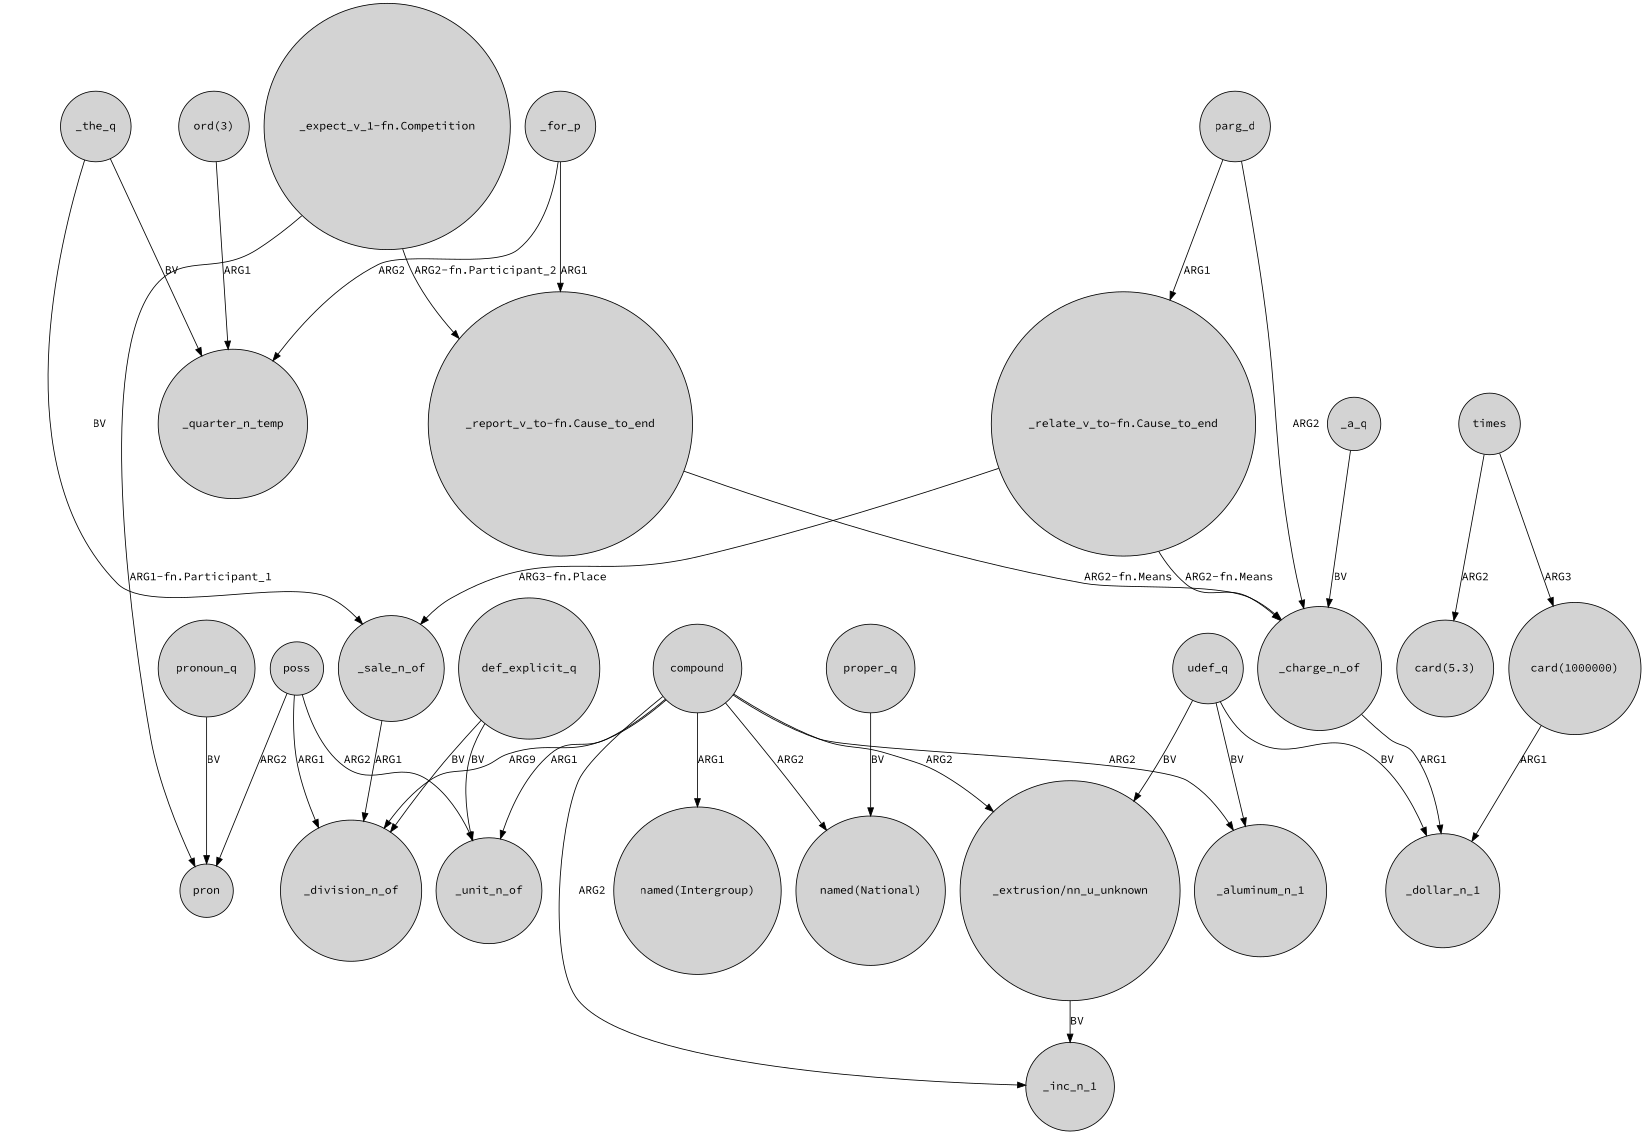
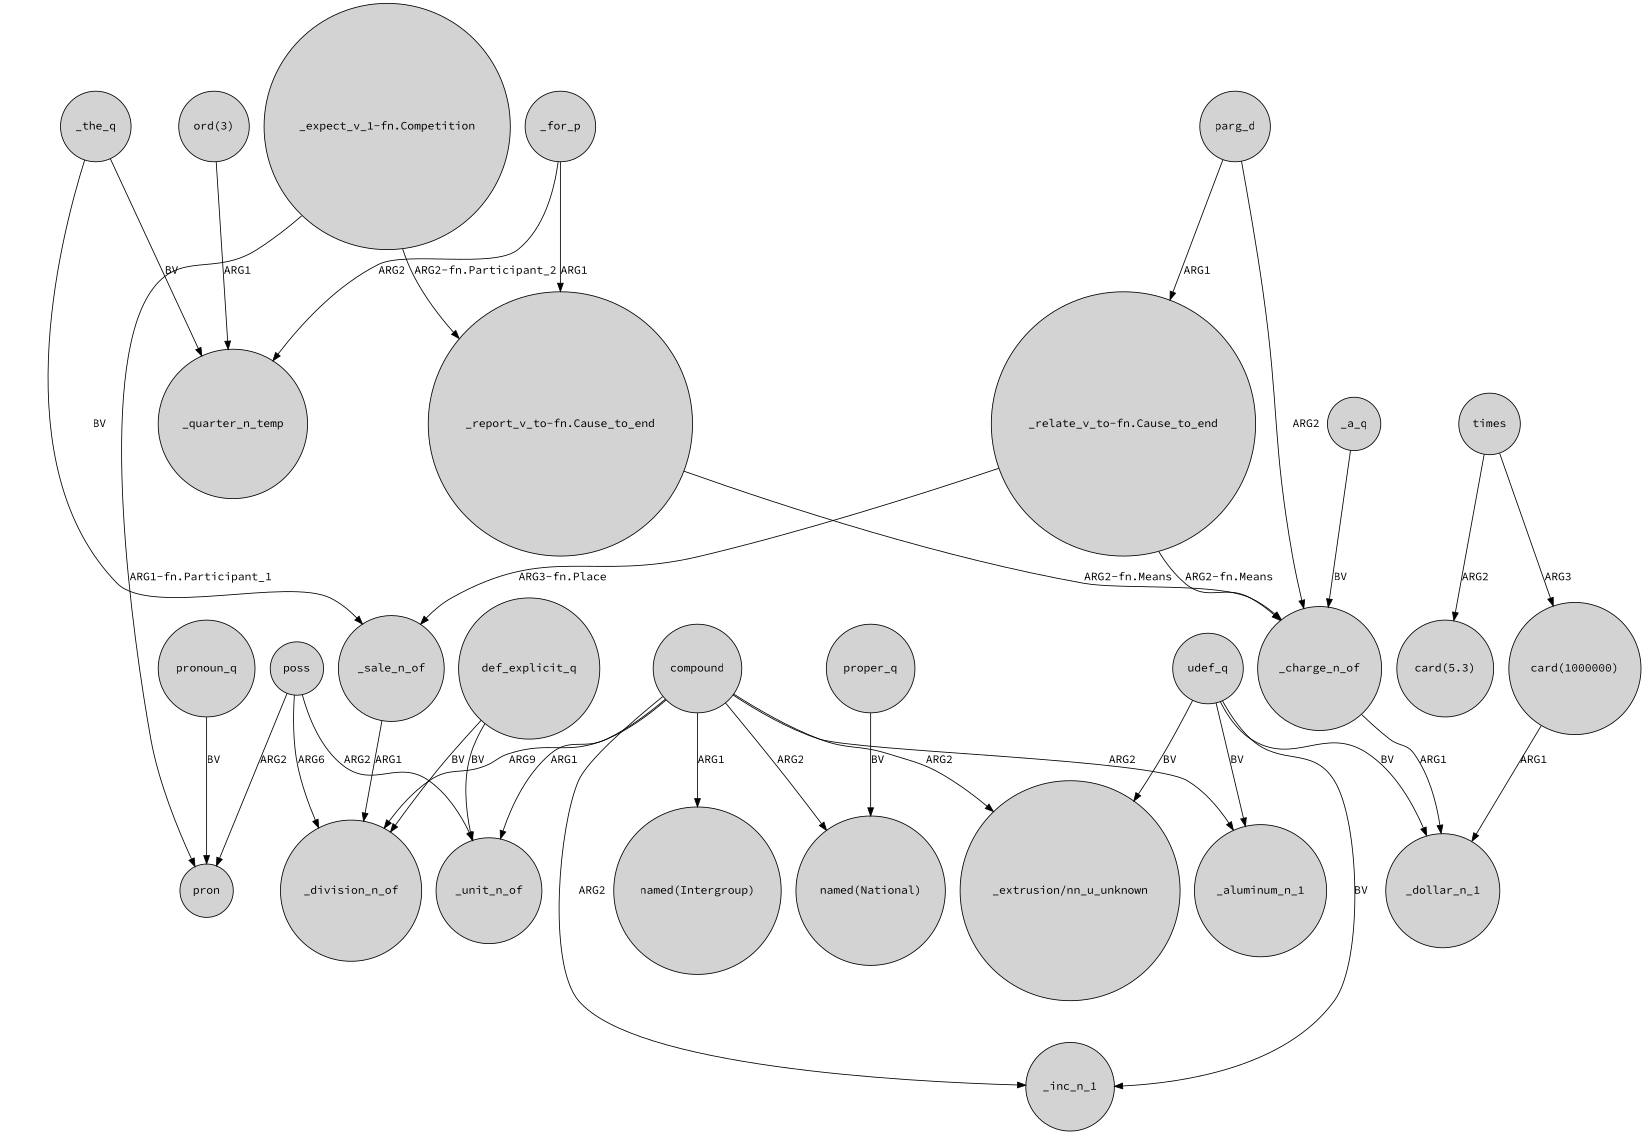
edge "poss" -> "_division_n_of": label "ARG1" -> "ARG6"
edge "_extrusion/nn_u_unknown" -> "_inc_n_1": now "udef_q" -> "_inc_n_1"
